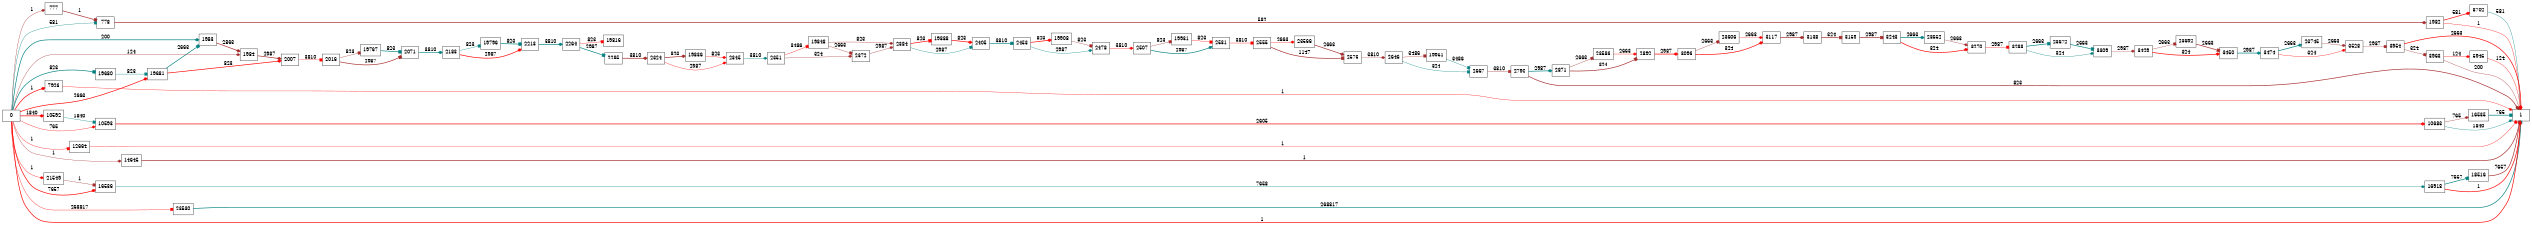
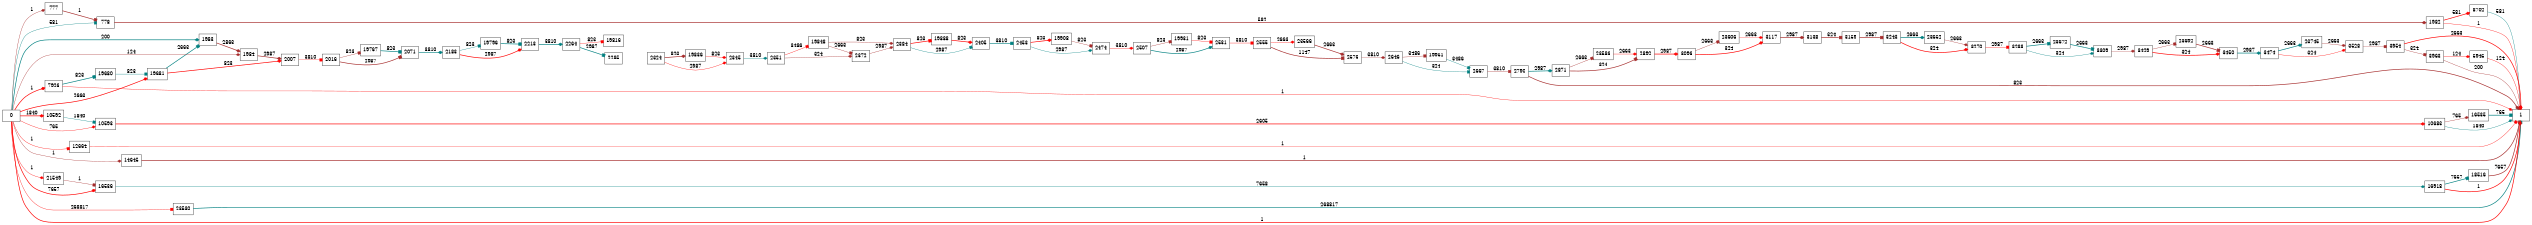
node "2478": label "2478" -> "2474"
edge "2285" -> "2324": removed, label "3810"
edge "0" -> "19680": now "7926" -> "19680"
